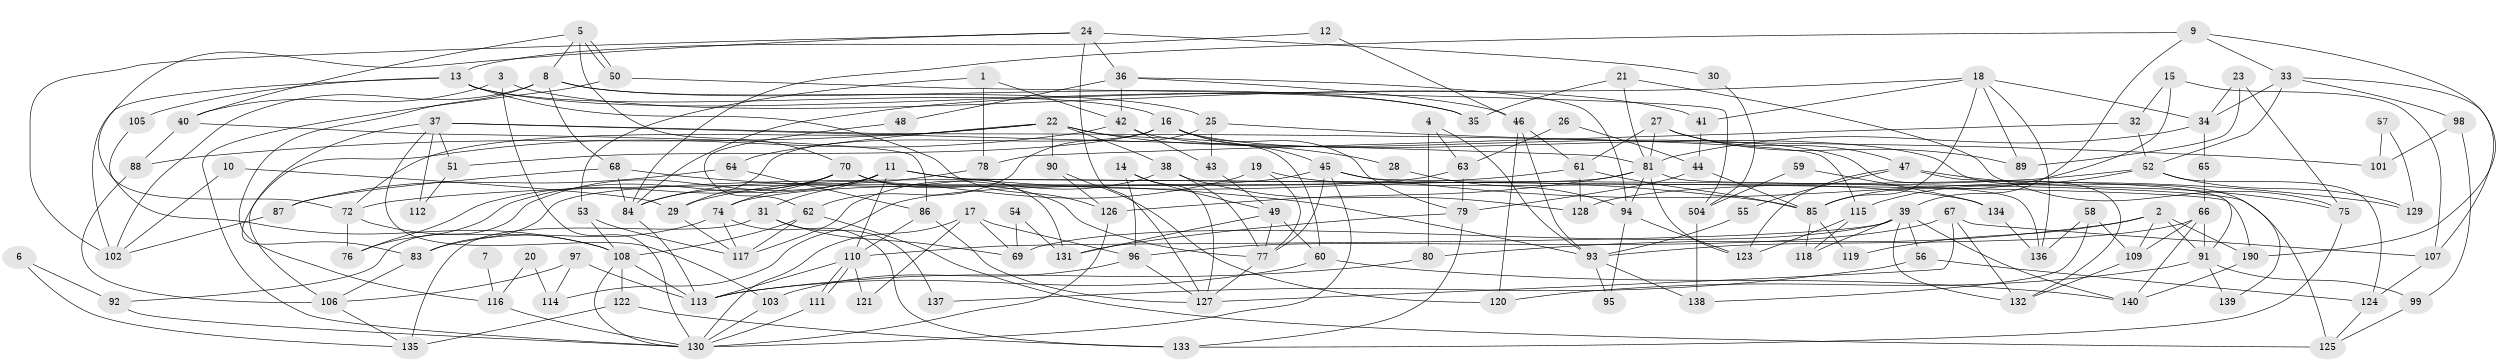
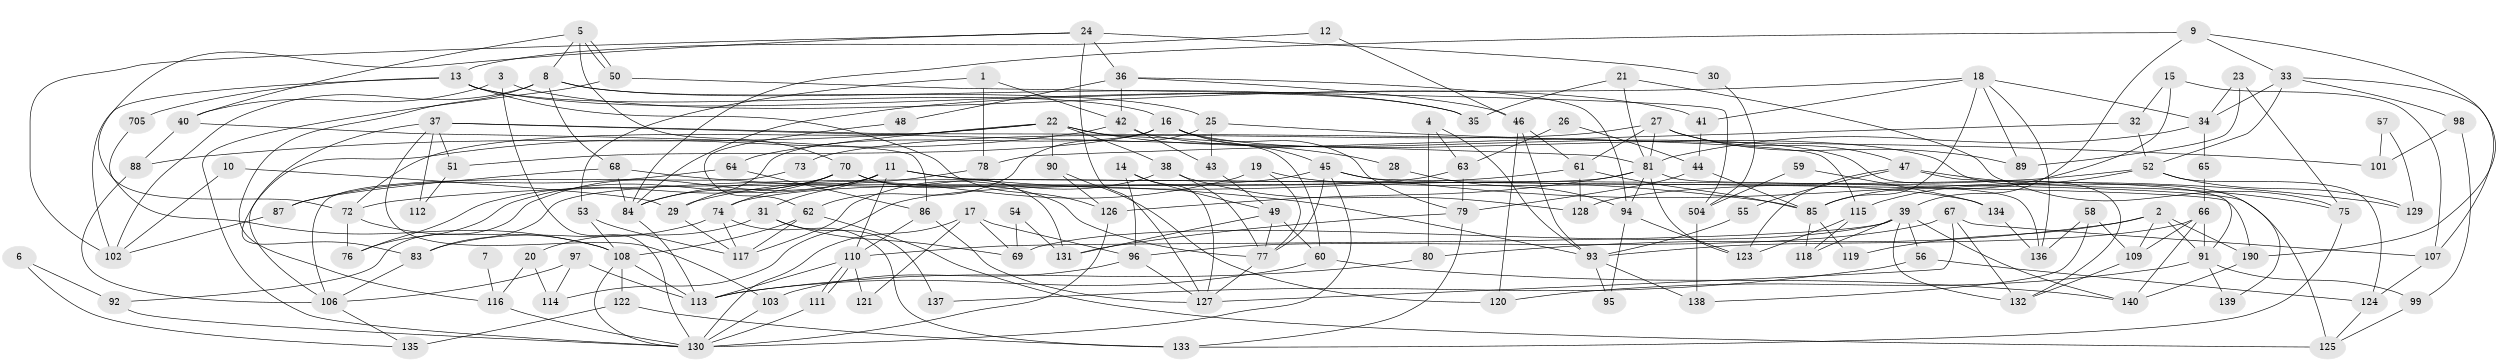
node "105": label "105" -> "705"
node "73": added
edge "31" -- "135": now "31" -- "20"
